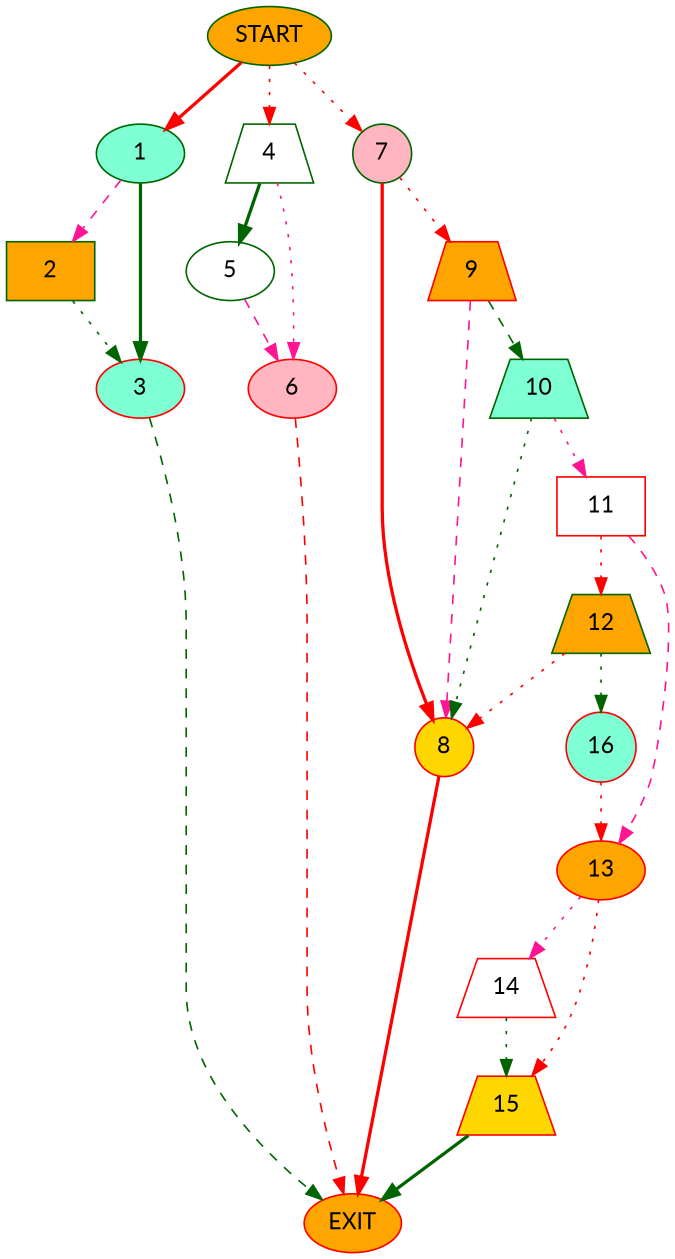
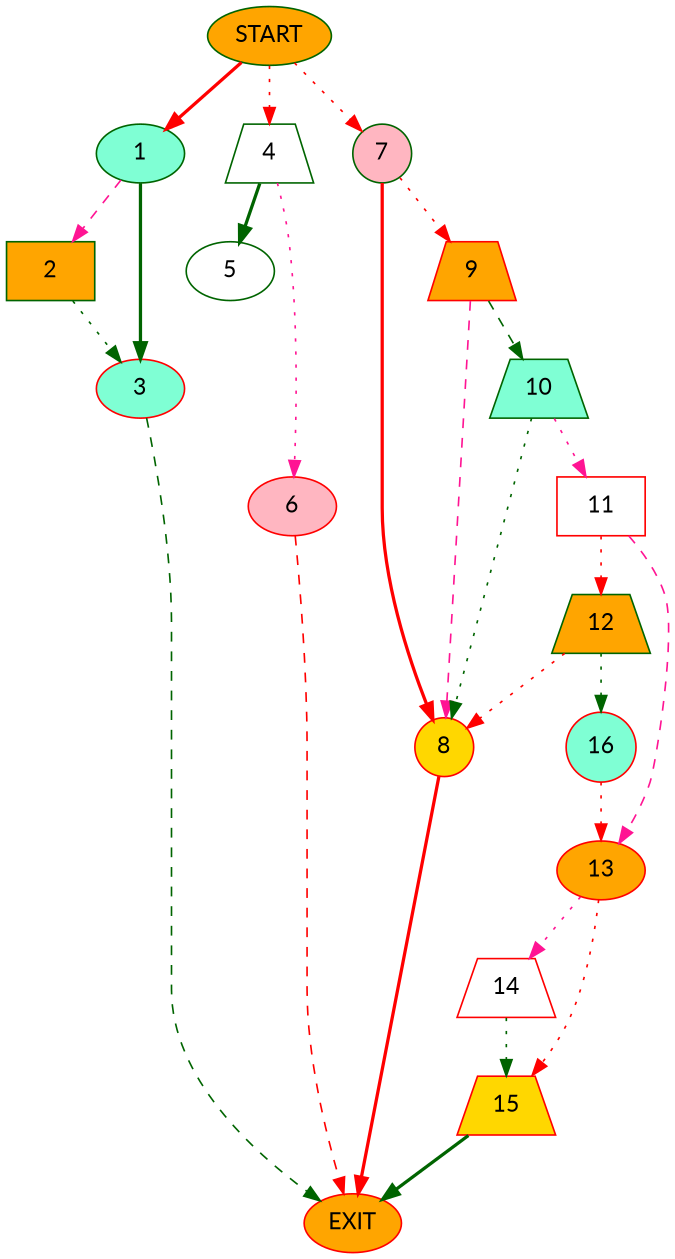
edge "5" -> "6": removed
